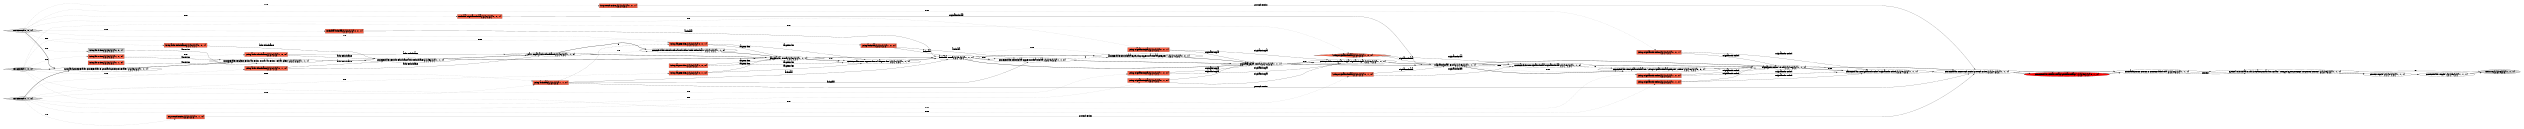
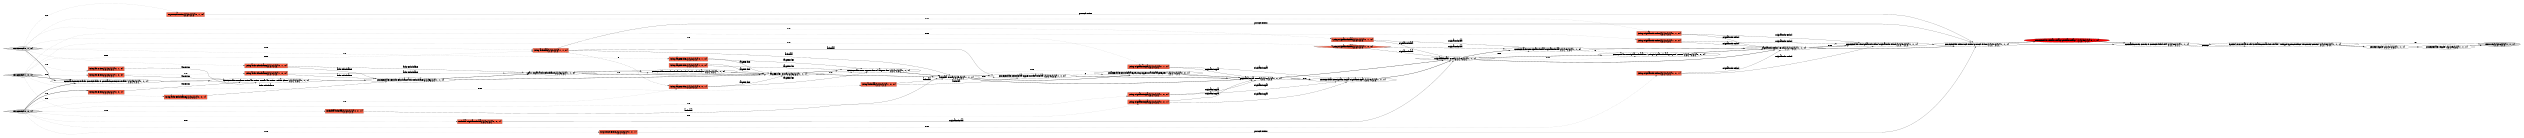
node "String libVersion@@@2@@@['0', '0', '1']": fillcolor lightgray -> tomato
edge "newConnect['0', '0', '1']" -> "String libVersion@@@2@@@['0', '0', '1']": style dotted -> bold
edge "newConnect['0', '1', '0']" -> "String libVersion@@@2@@@['0', '1', '0']": added, label "true"
